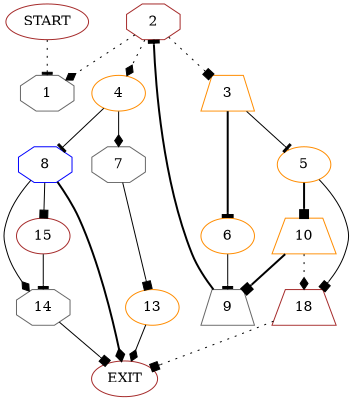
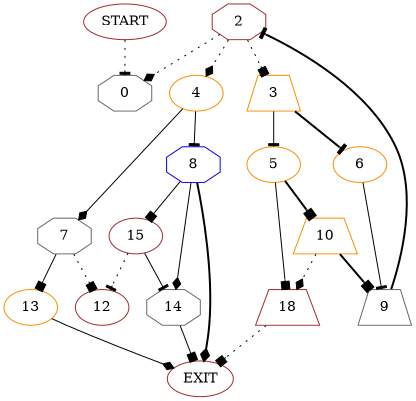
node "1": label "1" -> "0"
node "12": added
